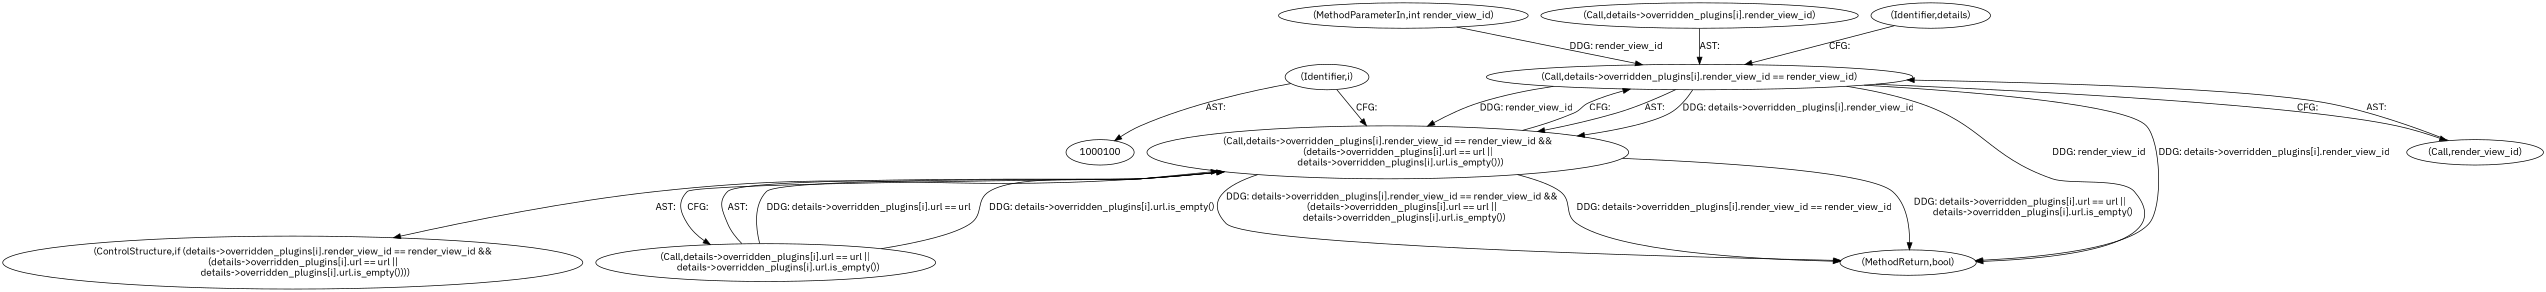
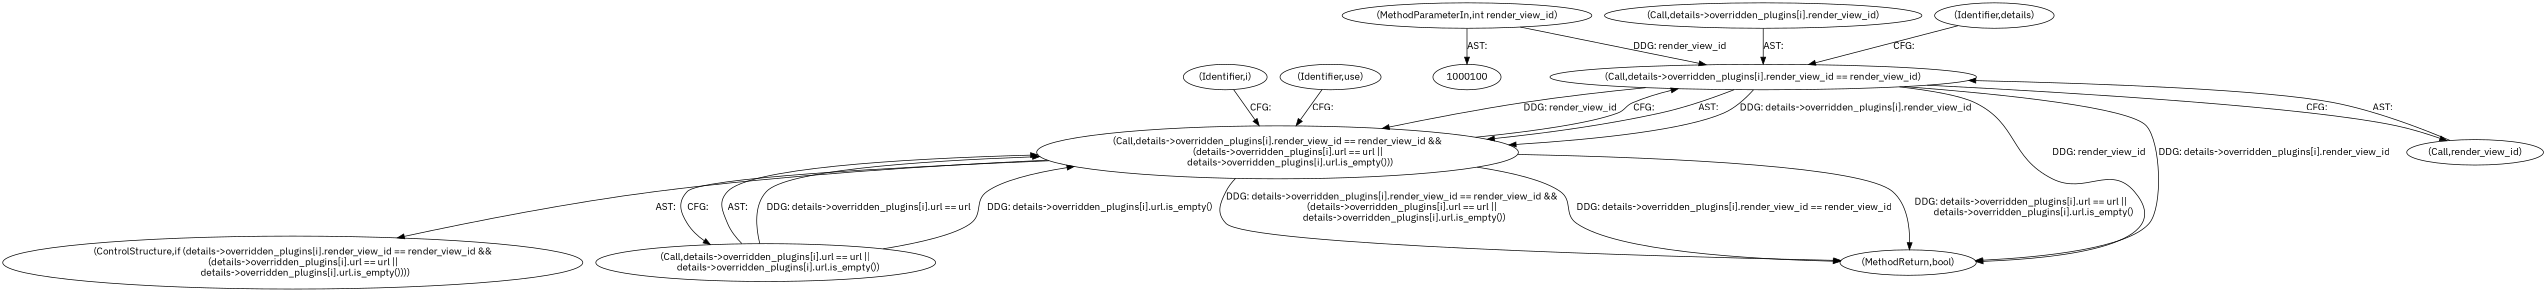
node "(Identifier,use)": added
edge "(Identifier,i)" -> "1000100": now "(MethodParameterIn,int render_view_id)" -> "1000100"
